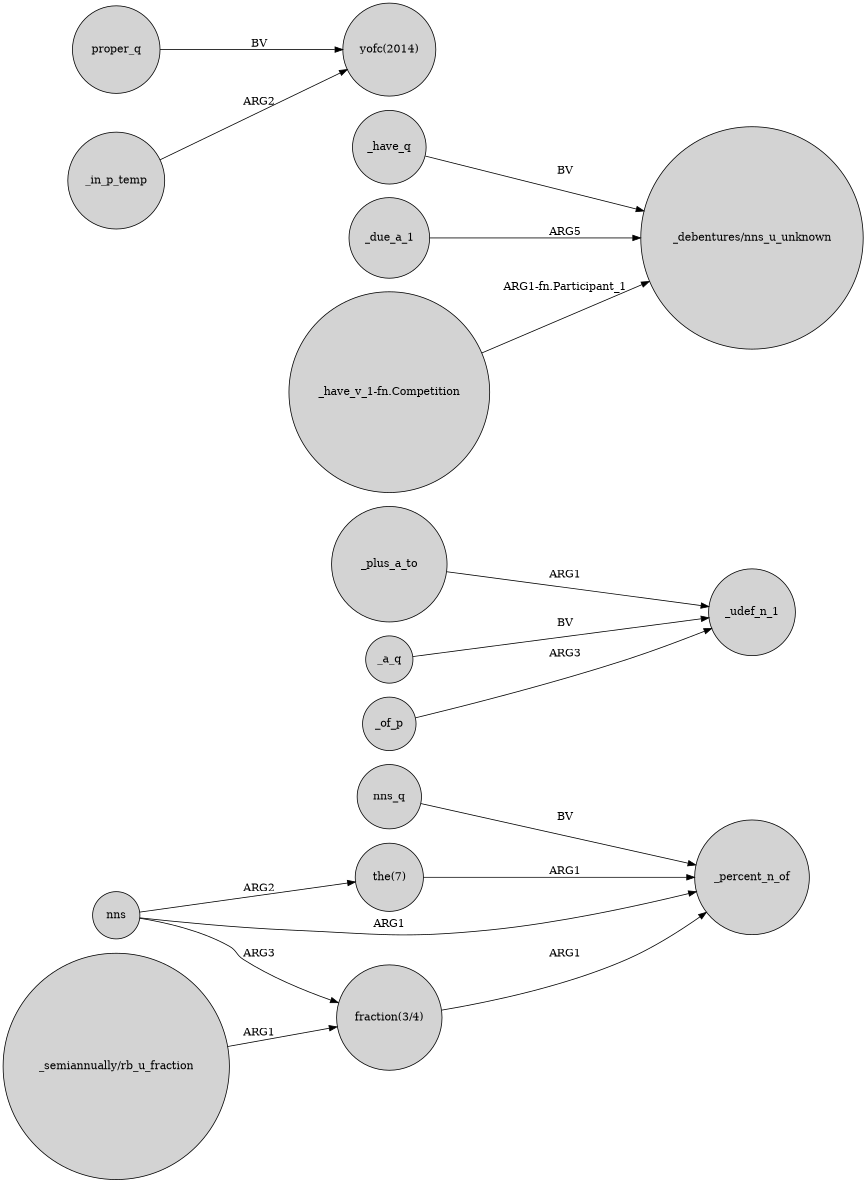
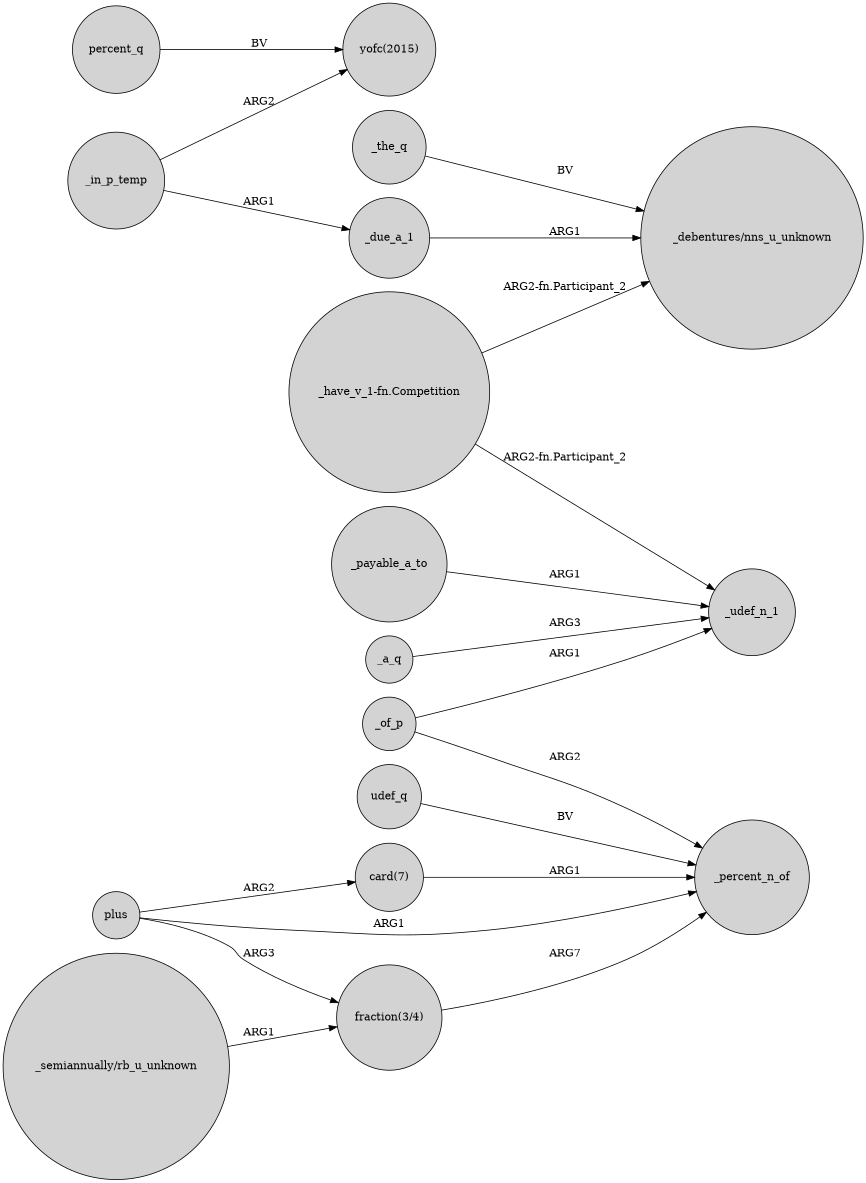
node "proper_q": label "proper_q" -> "percent_q"
node "yofc(2014)": label "yofc(2014)" -> "yofc(2015)"
node "_have_q": label "_have_q" -> "_the_q"
edge "_in_p_temp" -> "_due_a_1": added, label "ARG1"
edge "_due_a_1" -> "_debentures/nns_u_unknown": label "ARG5" -> "ARG1"
edge "_have_v_1-fn.Competition" -> "_debentures/nns_u_unknown": label "ARG1-fn.Participant_1" -> "ARG2-fn.Participant_2"
edge "_have_v_1-fn.Competition" -> "_udef_n_1": added, label "ARG2-fn.Participant_2"
node "_plus_a_to": label "_plus_a_to" -> "_payable_a_to"
edge "_a_q" -> "_udef_n_1": label "BV" -> "ARG3"
edge "_of_p" -> "_udef_n_1": label "ARG3" -> "ARG1"
edge "_of_p" -> "_percent_n_of": added, label "ARG2"
node "nns_q": label "nns_q" -> "udef_q"
node "the(7)": label "the(7)" -> "card(7)"
node "nns": label "nns" -> "plus"
edge "fraction(3/4)" -> "_percent_n_of": label "ARG1" -> "ARG7"
node "_semiannually/rb_u_fraction": label "_semiannually/rb_u_fraction" -> "_semiannually/rb_u_unknown"
